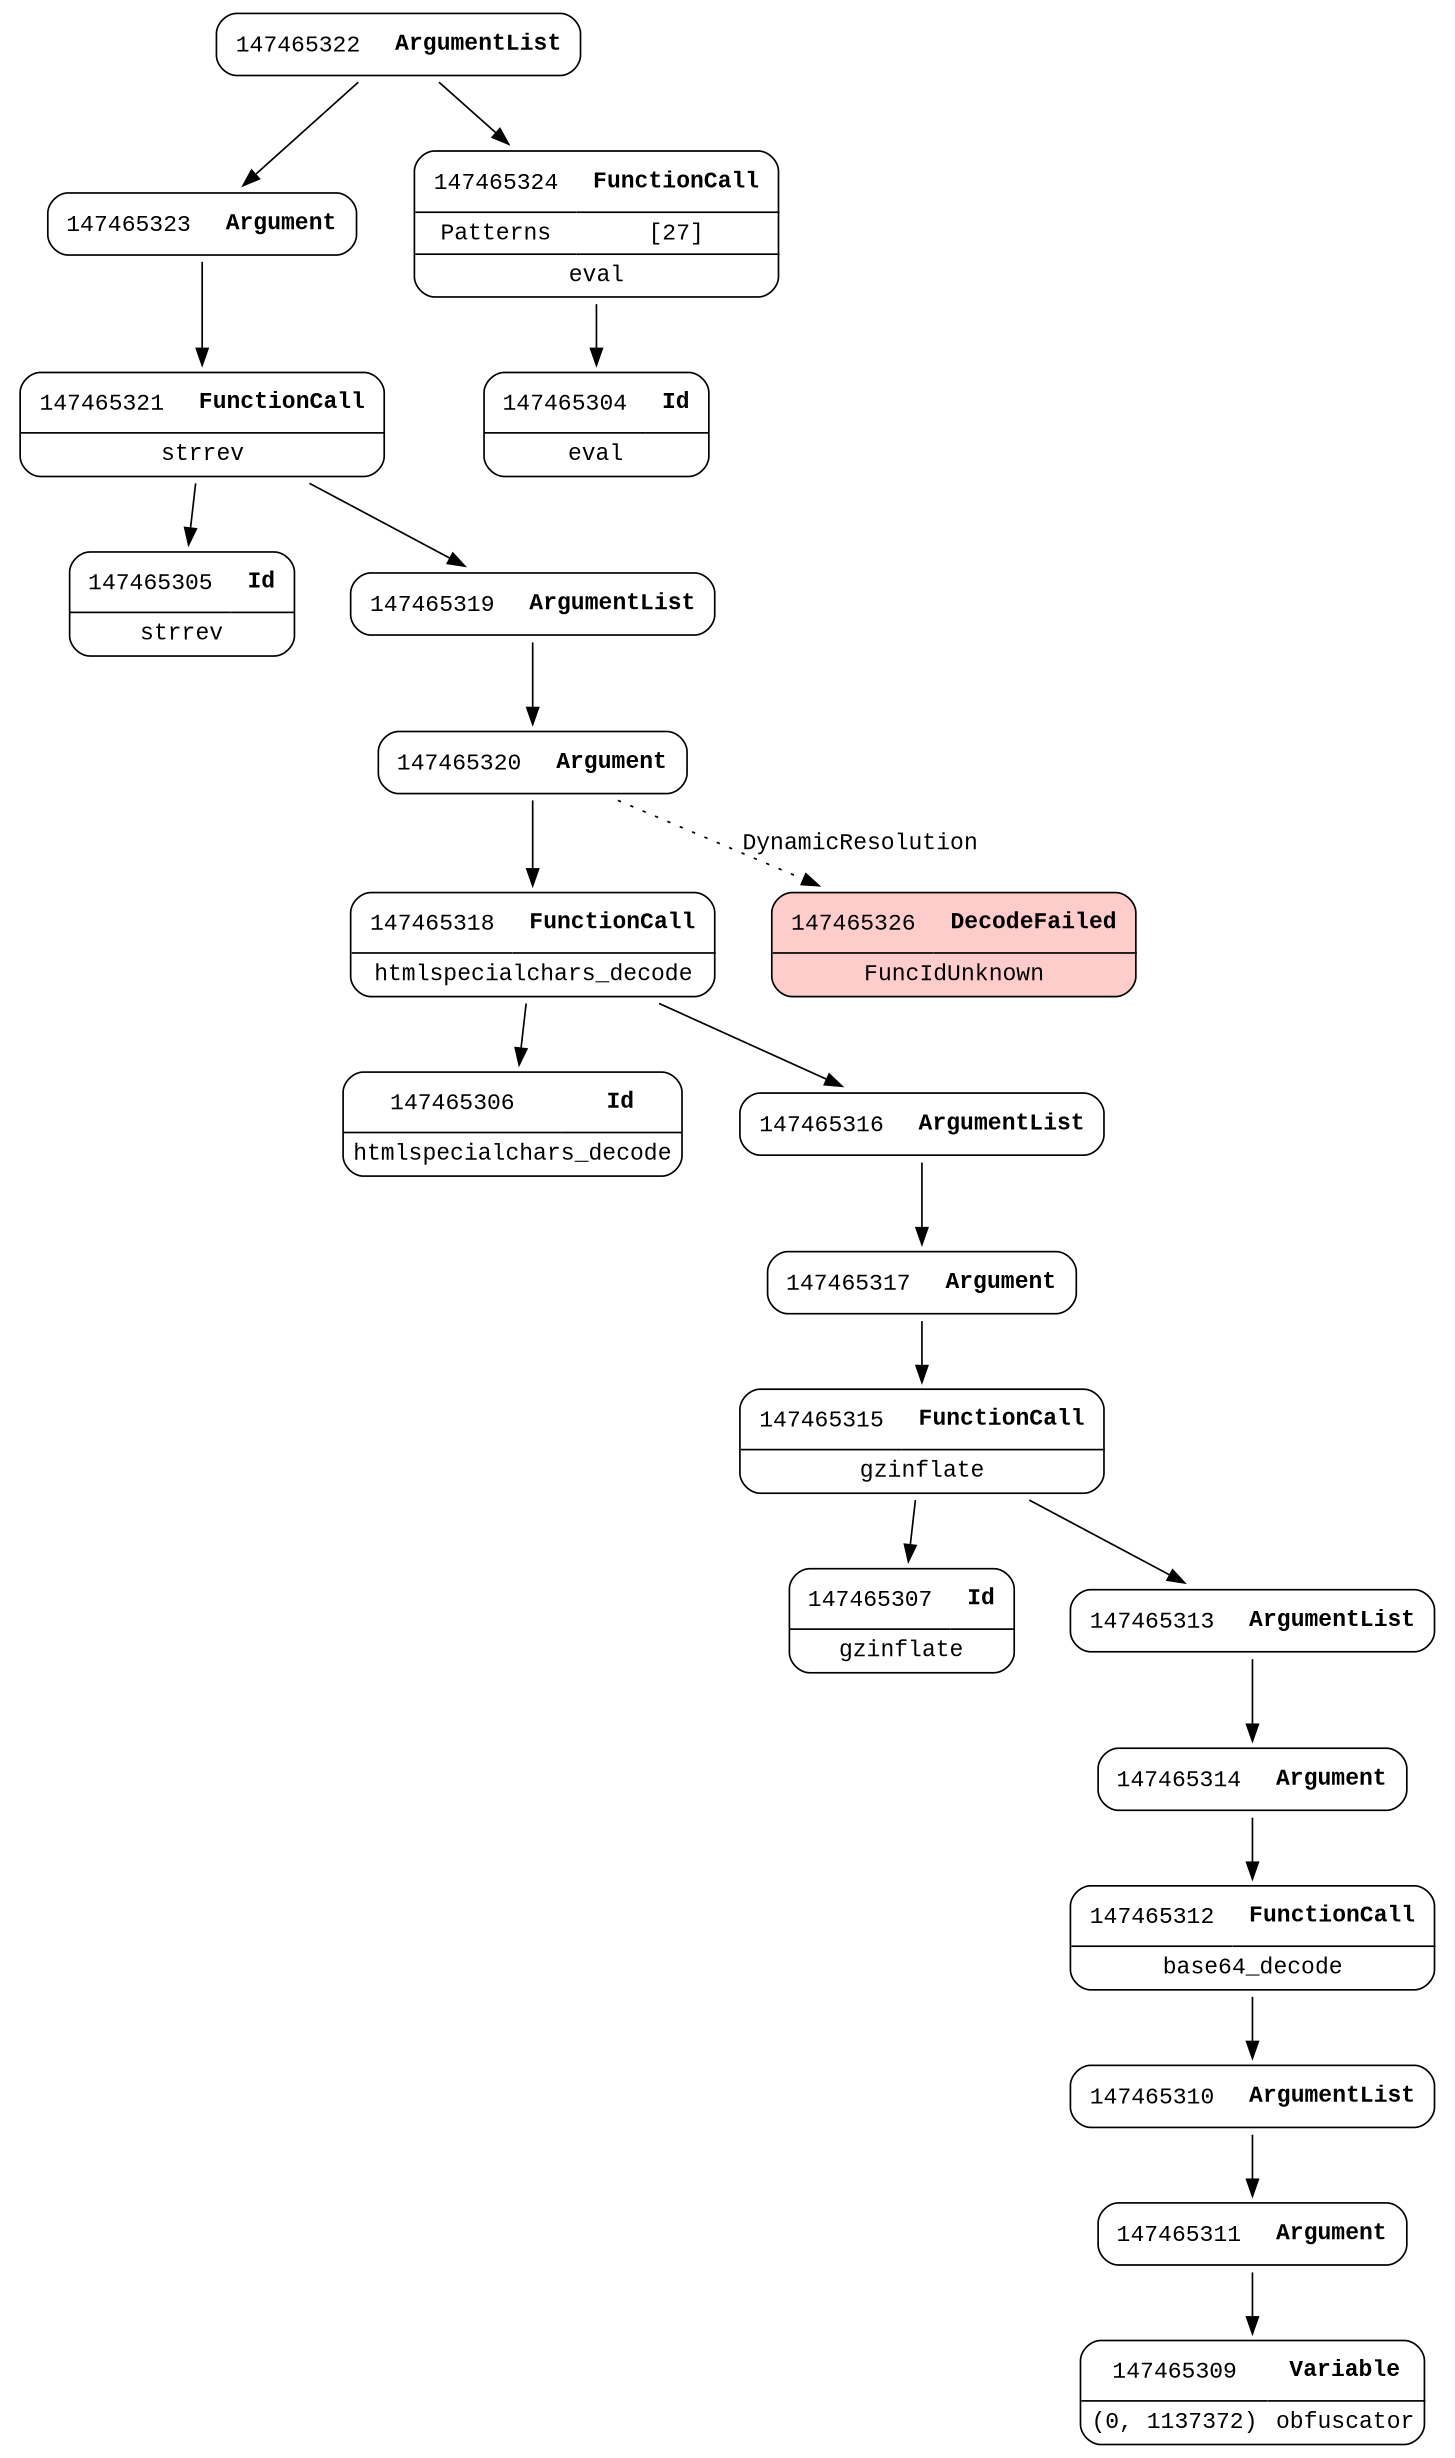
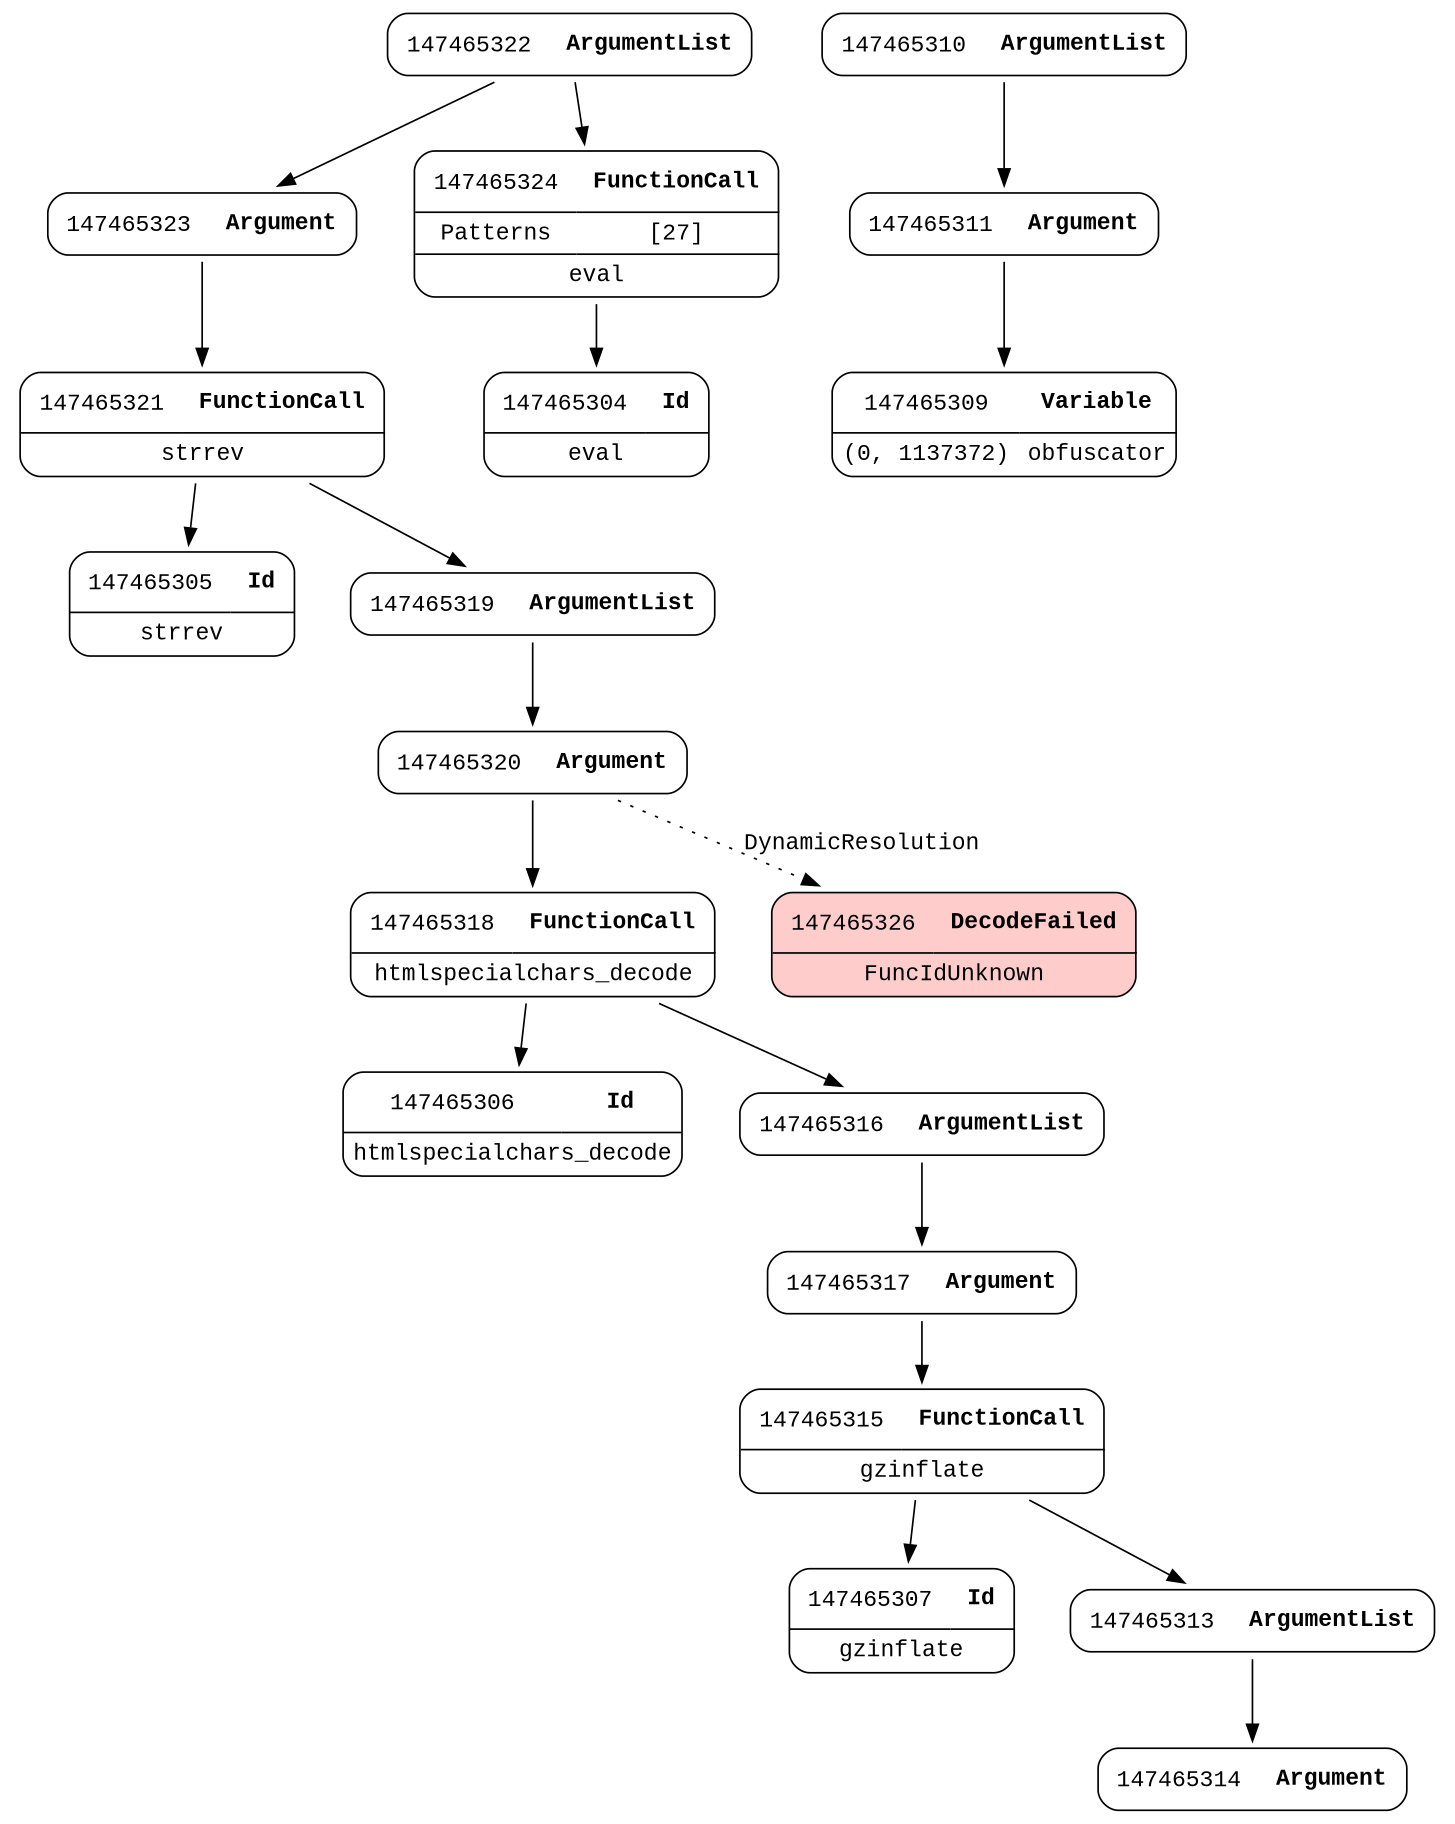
node "147465312": removed
